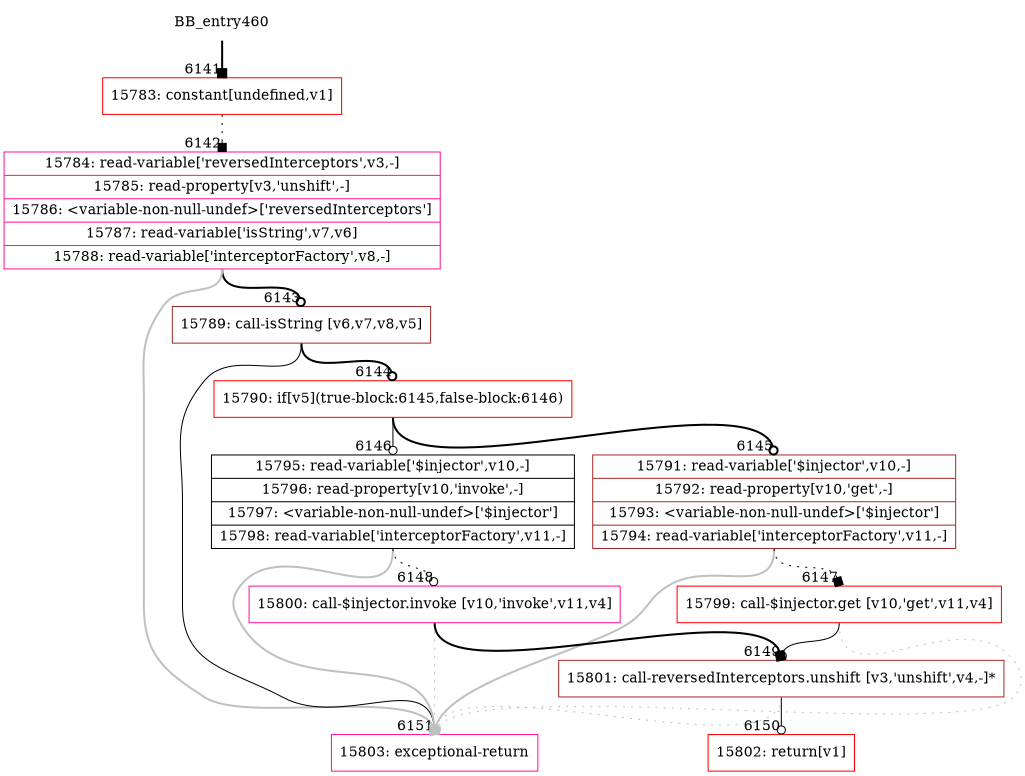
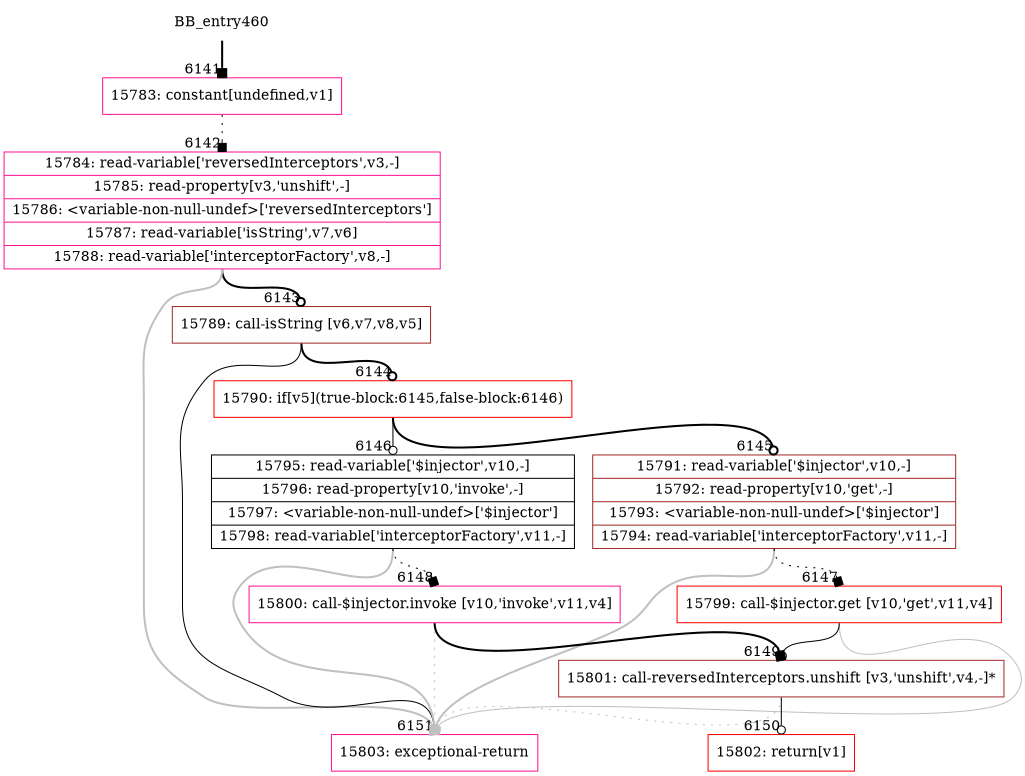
node "15783: constant[undefined,v1]": color red -> deeppink
edge "15795: read-variable['$injector',v10,-]" -> "15800: call-$injector.invoke [v10,'invoke',v11,v4]": arrowhead odot -> box
edge "15799: call-$injector.get [v10,'get',v11,v4]" -> "15803: exceptional-return": style dotted -> solid
